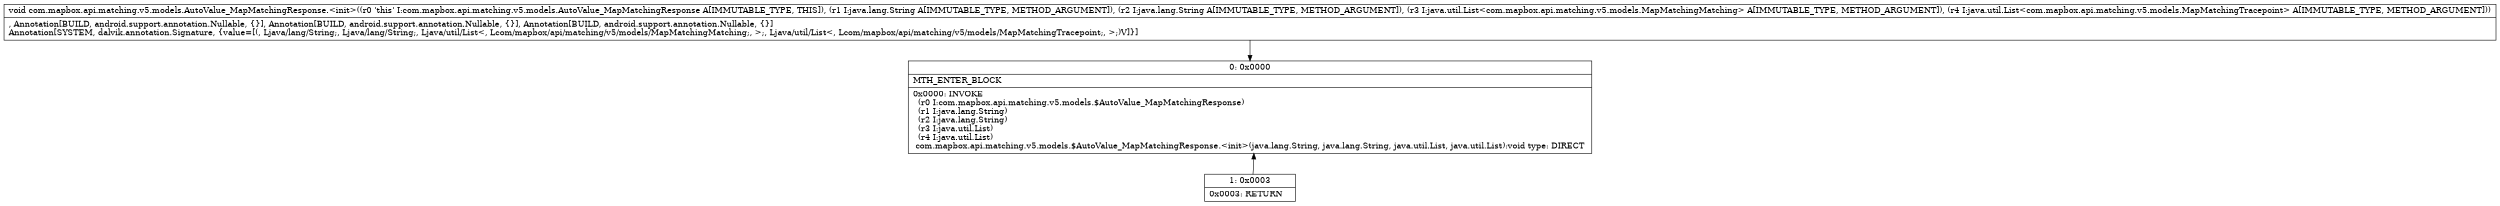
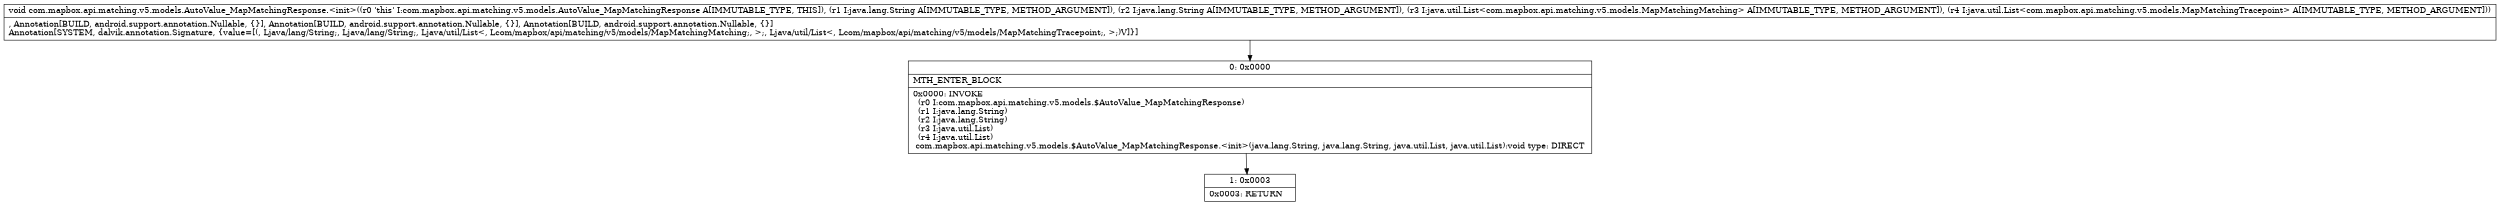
edge "1: 0x0003" -> "0: 0x0000": reversed
